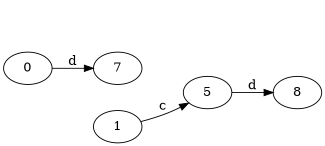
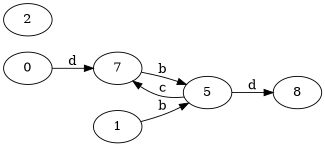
node "2": added
edge "7" -> "5": added, label "b"
edge "5" -> "7": added, label "c"
edge "1" -> "5": label "c" -> "b"
